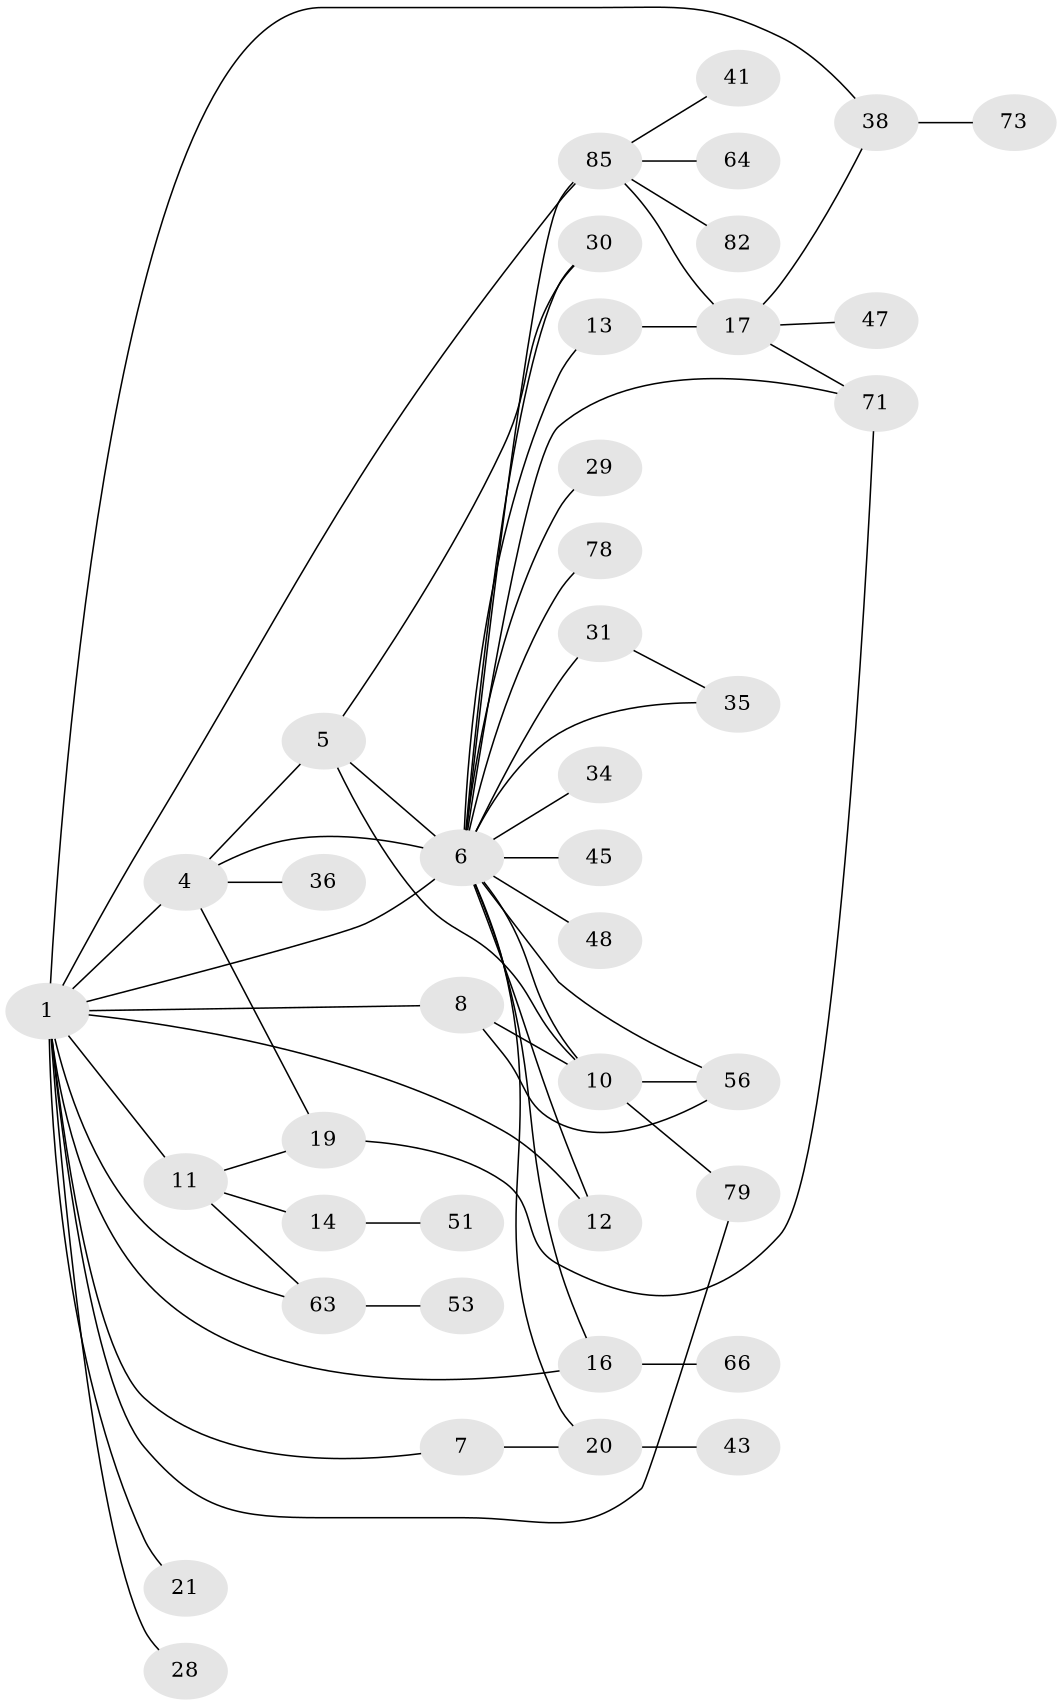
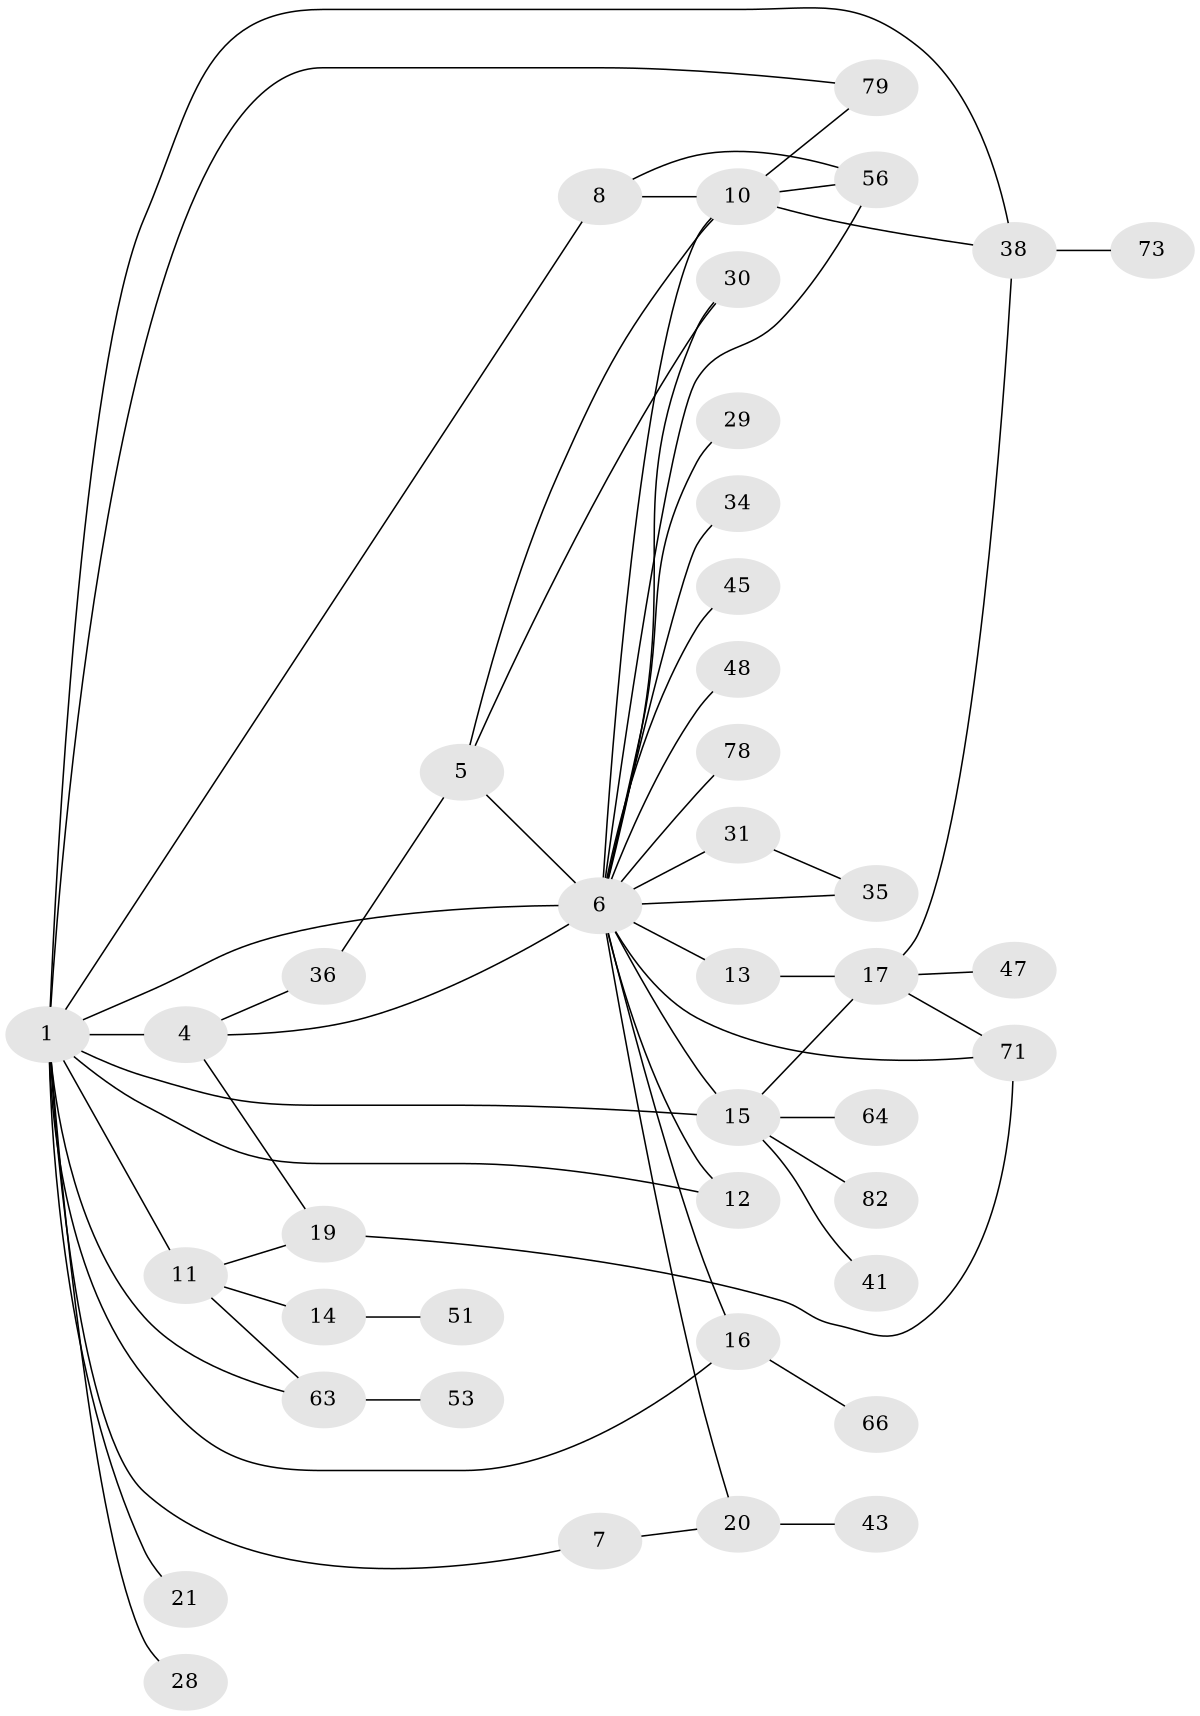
node "85": label "85" -> "15"
edge "10" -- "38": added
edge "5" -- "4": now "5" -- "36"
